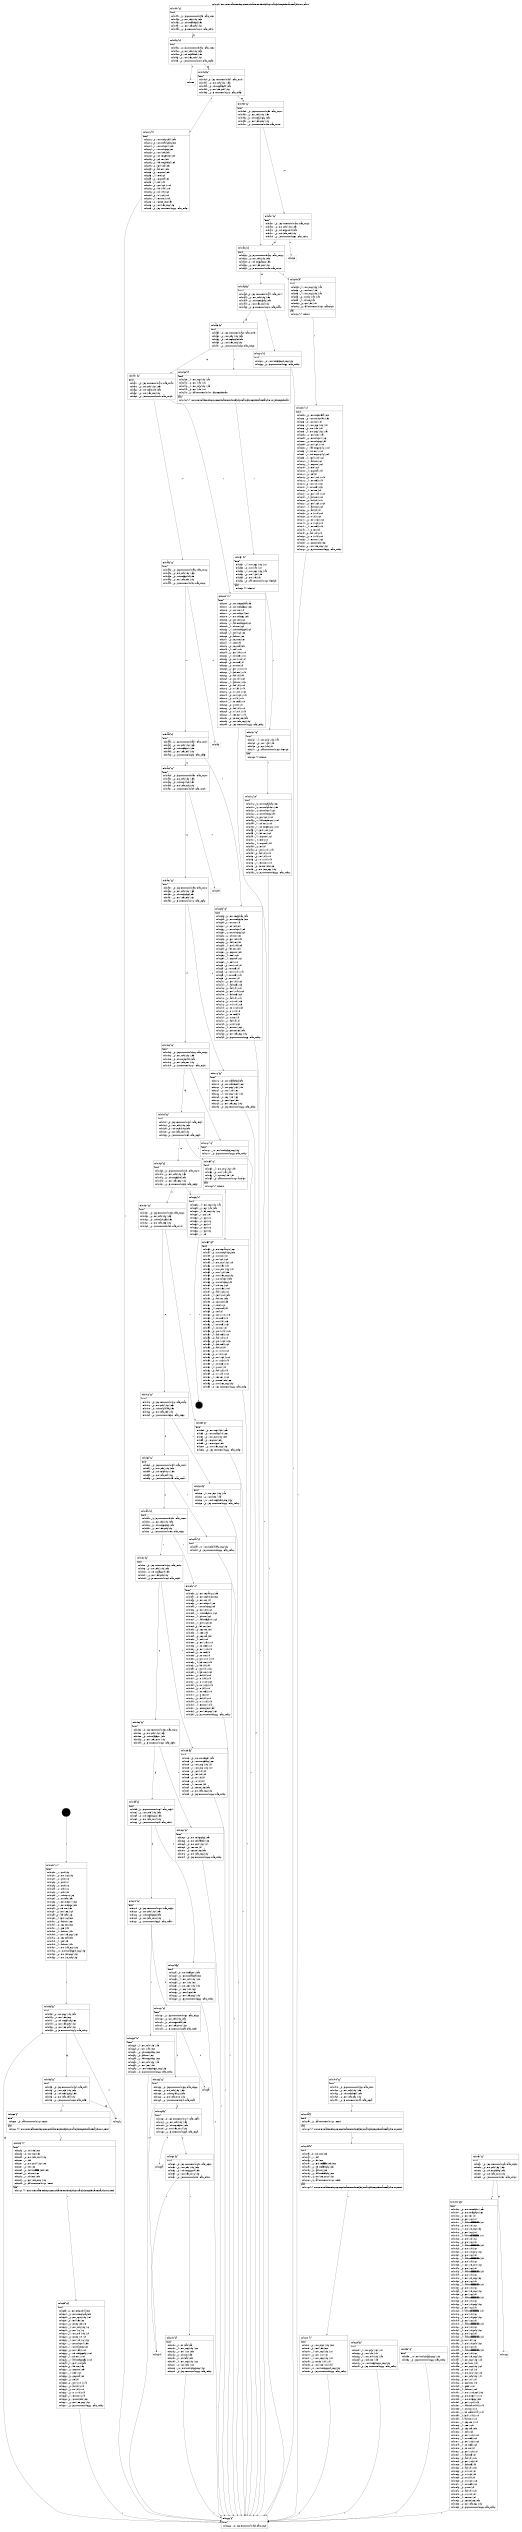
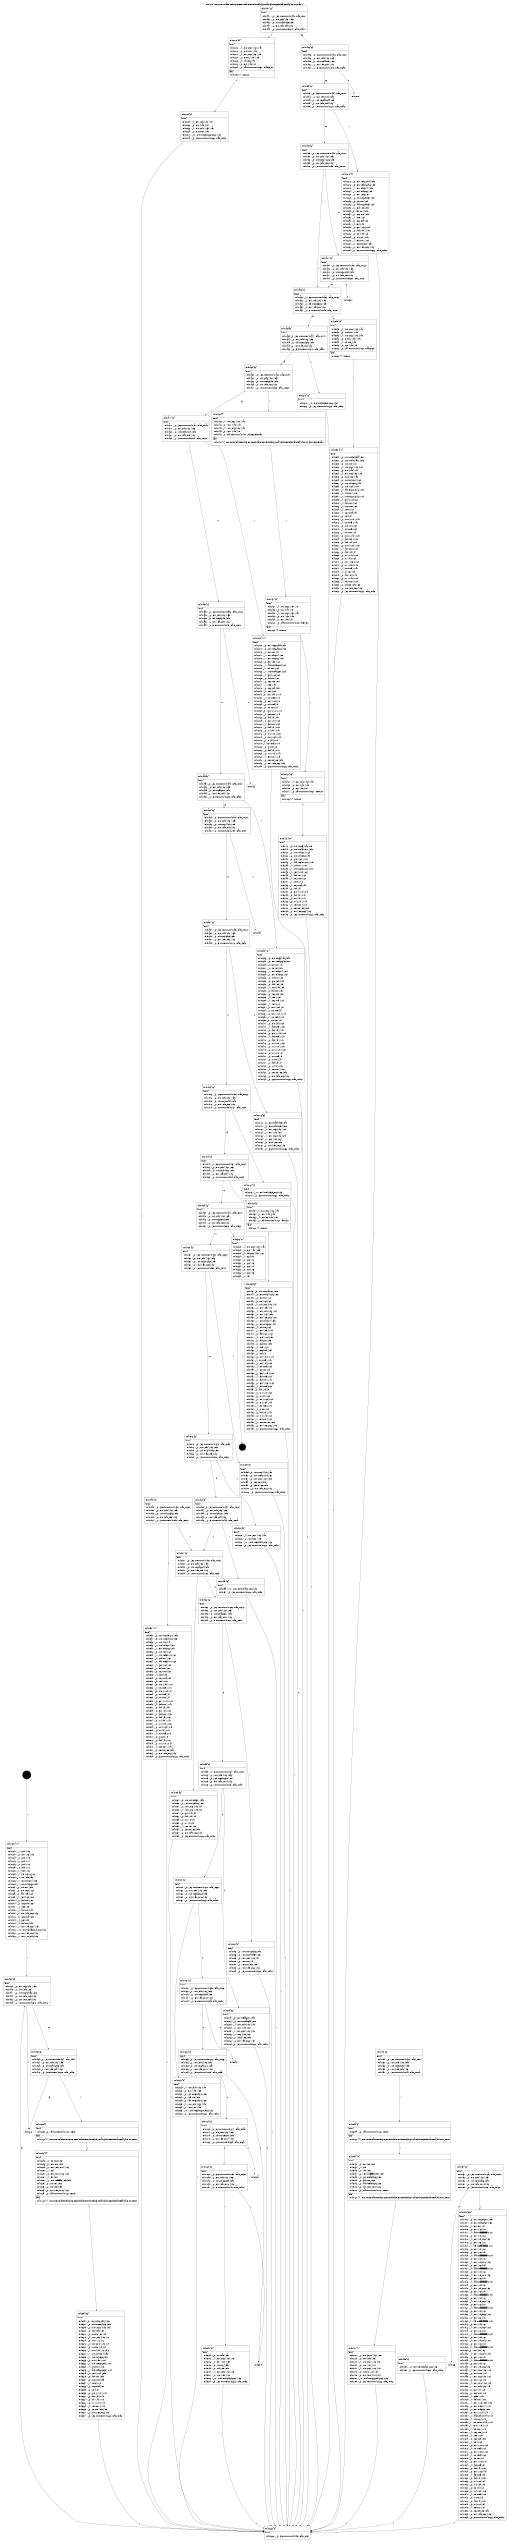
node "0x402212 [29]": added
edge "0x401b8f [28]" -> "0x401bab [28]": now "0x401b8f [28]" -> "0x401bc7 [28]"
